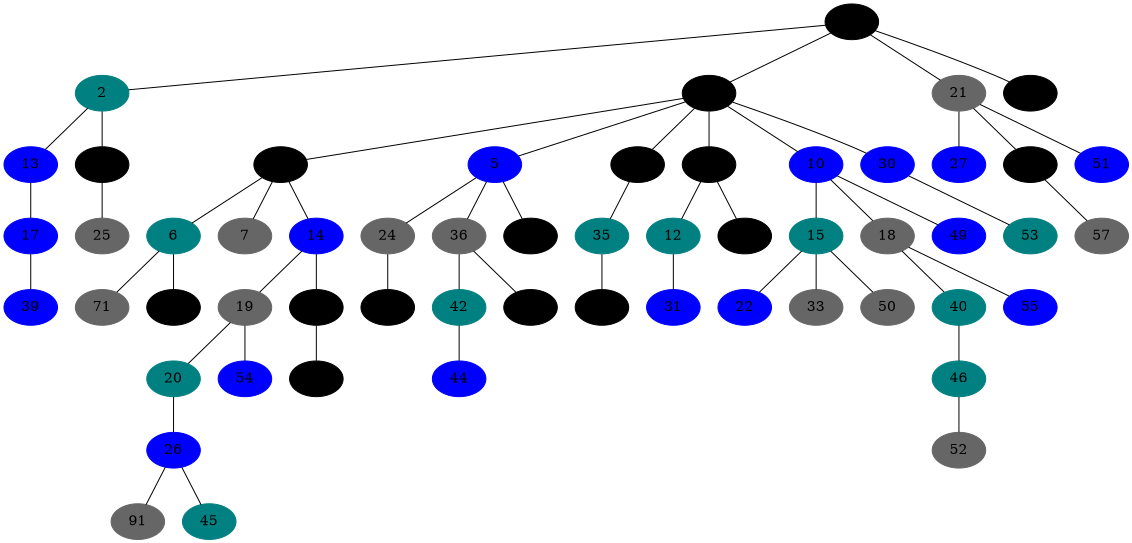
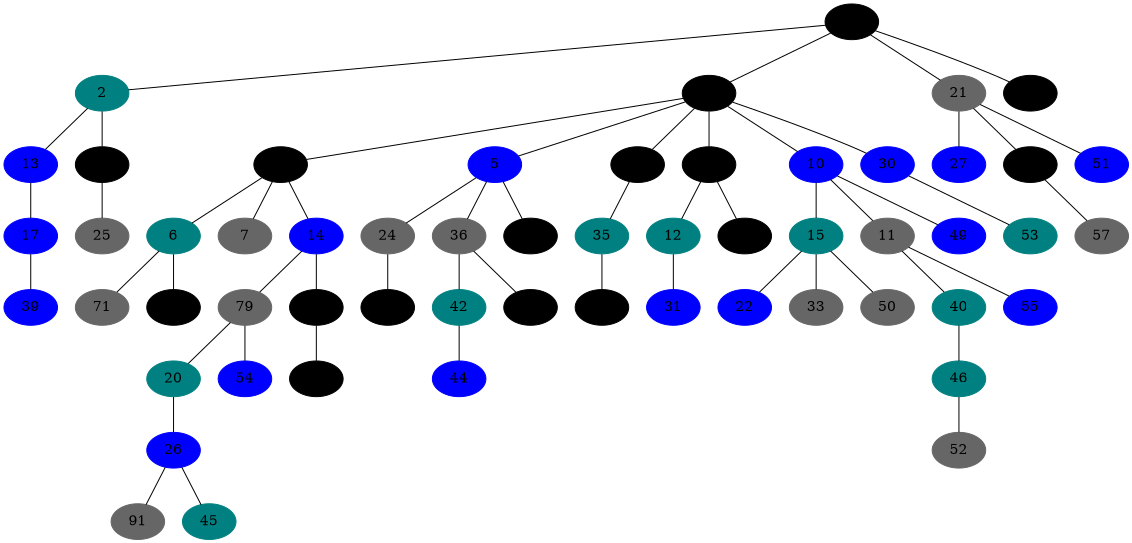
node "18": label "18" -> "11"
node "19": label "19" -> "79"
